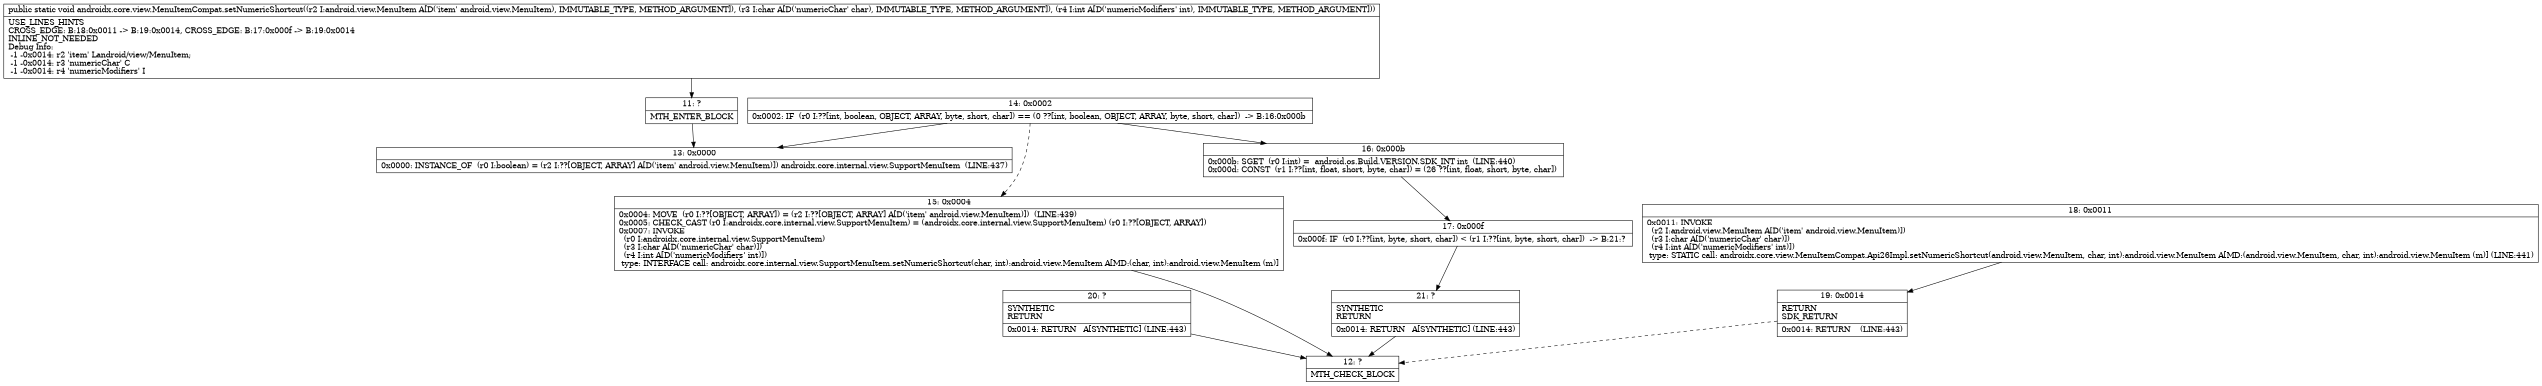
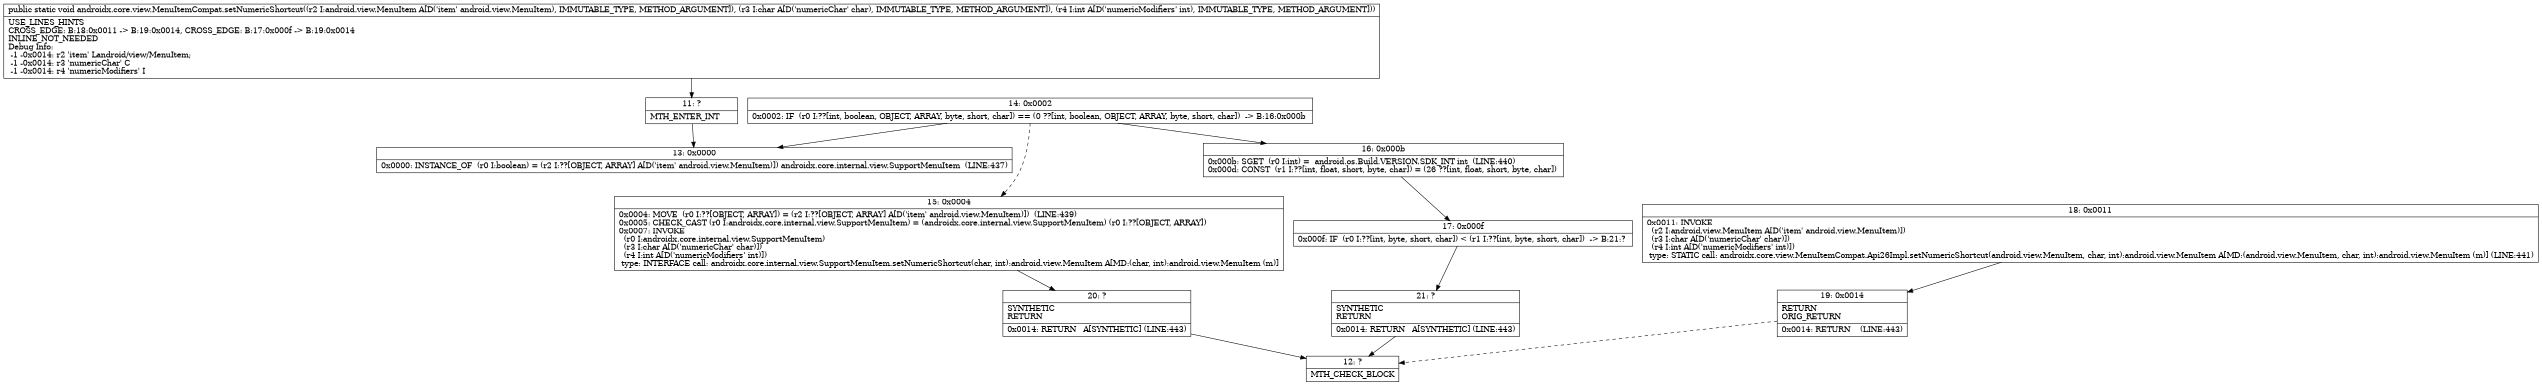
node "11: ?": text "MTH_ENTER_BLOCK" -> "MTH_ENTER_INT"
edge "15: 0x0004" -> "12: ?": now "15: 0x0004" -> "20: ?"
node "19: 0x0014": text "SDK_RETURN" -> "ORIG_RETURN"
